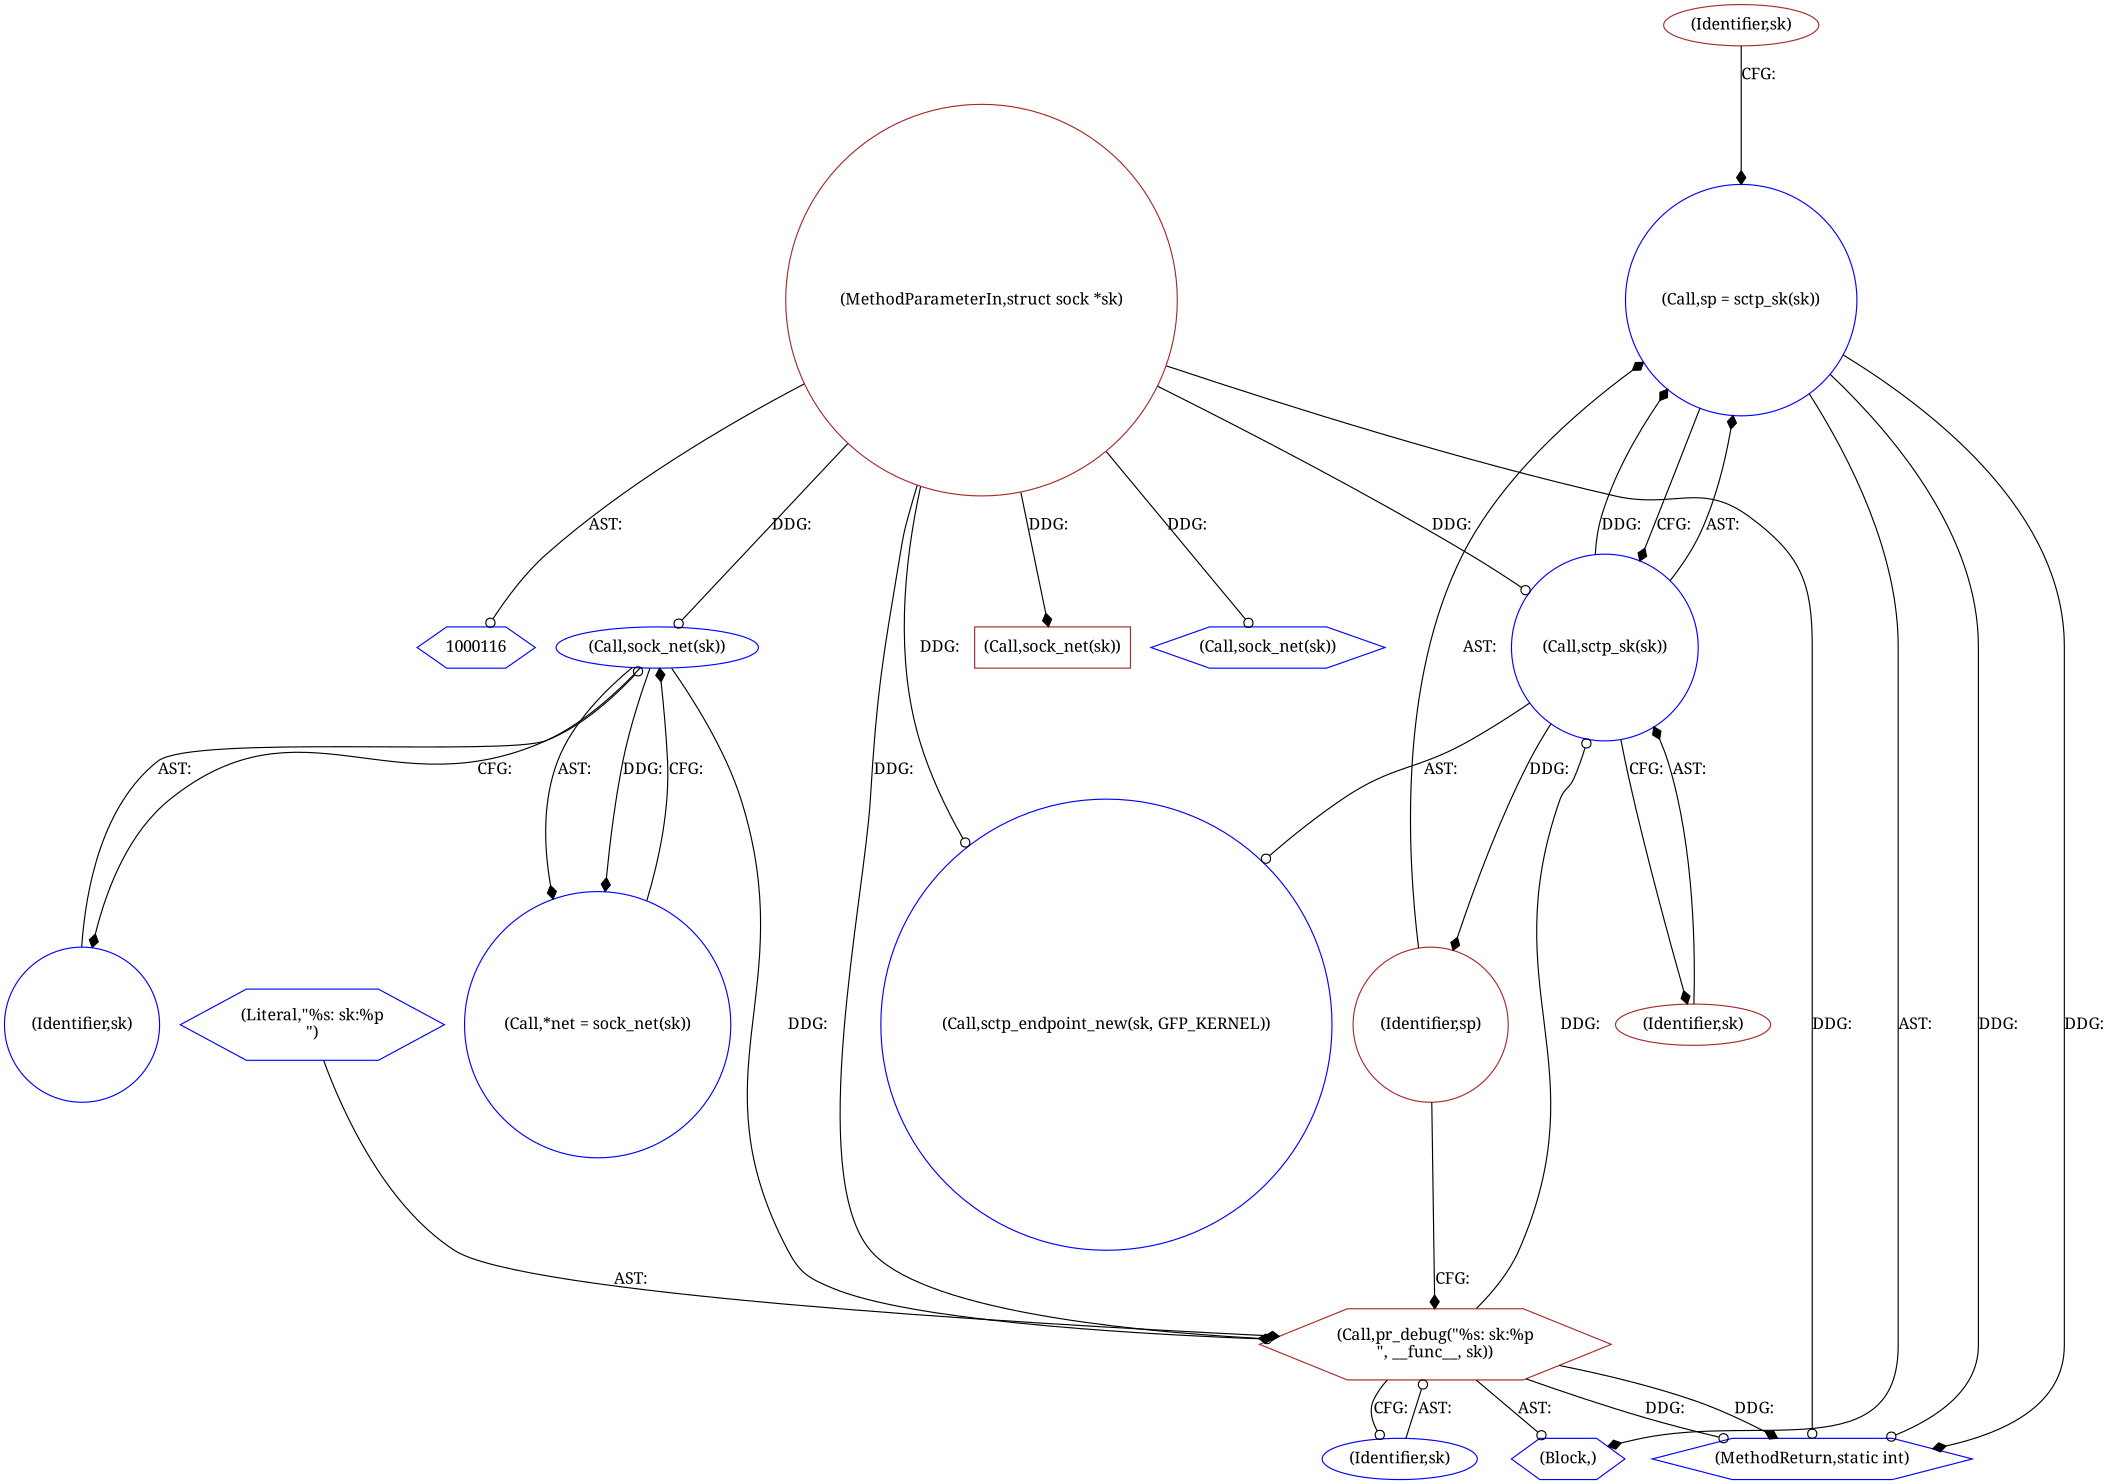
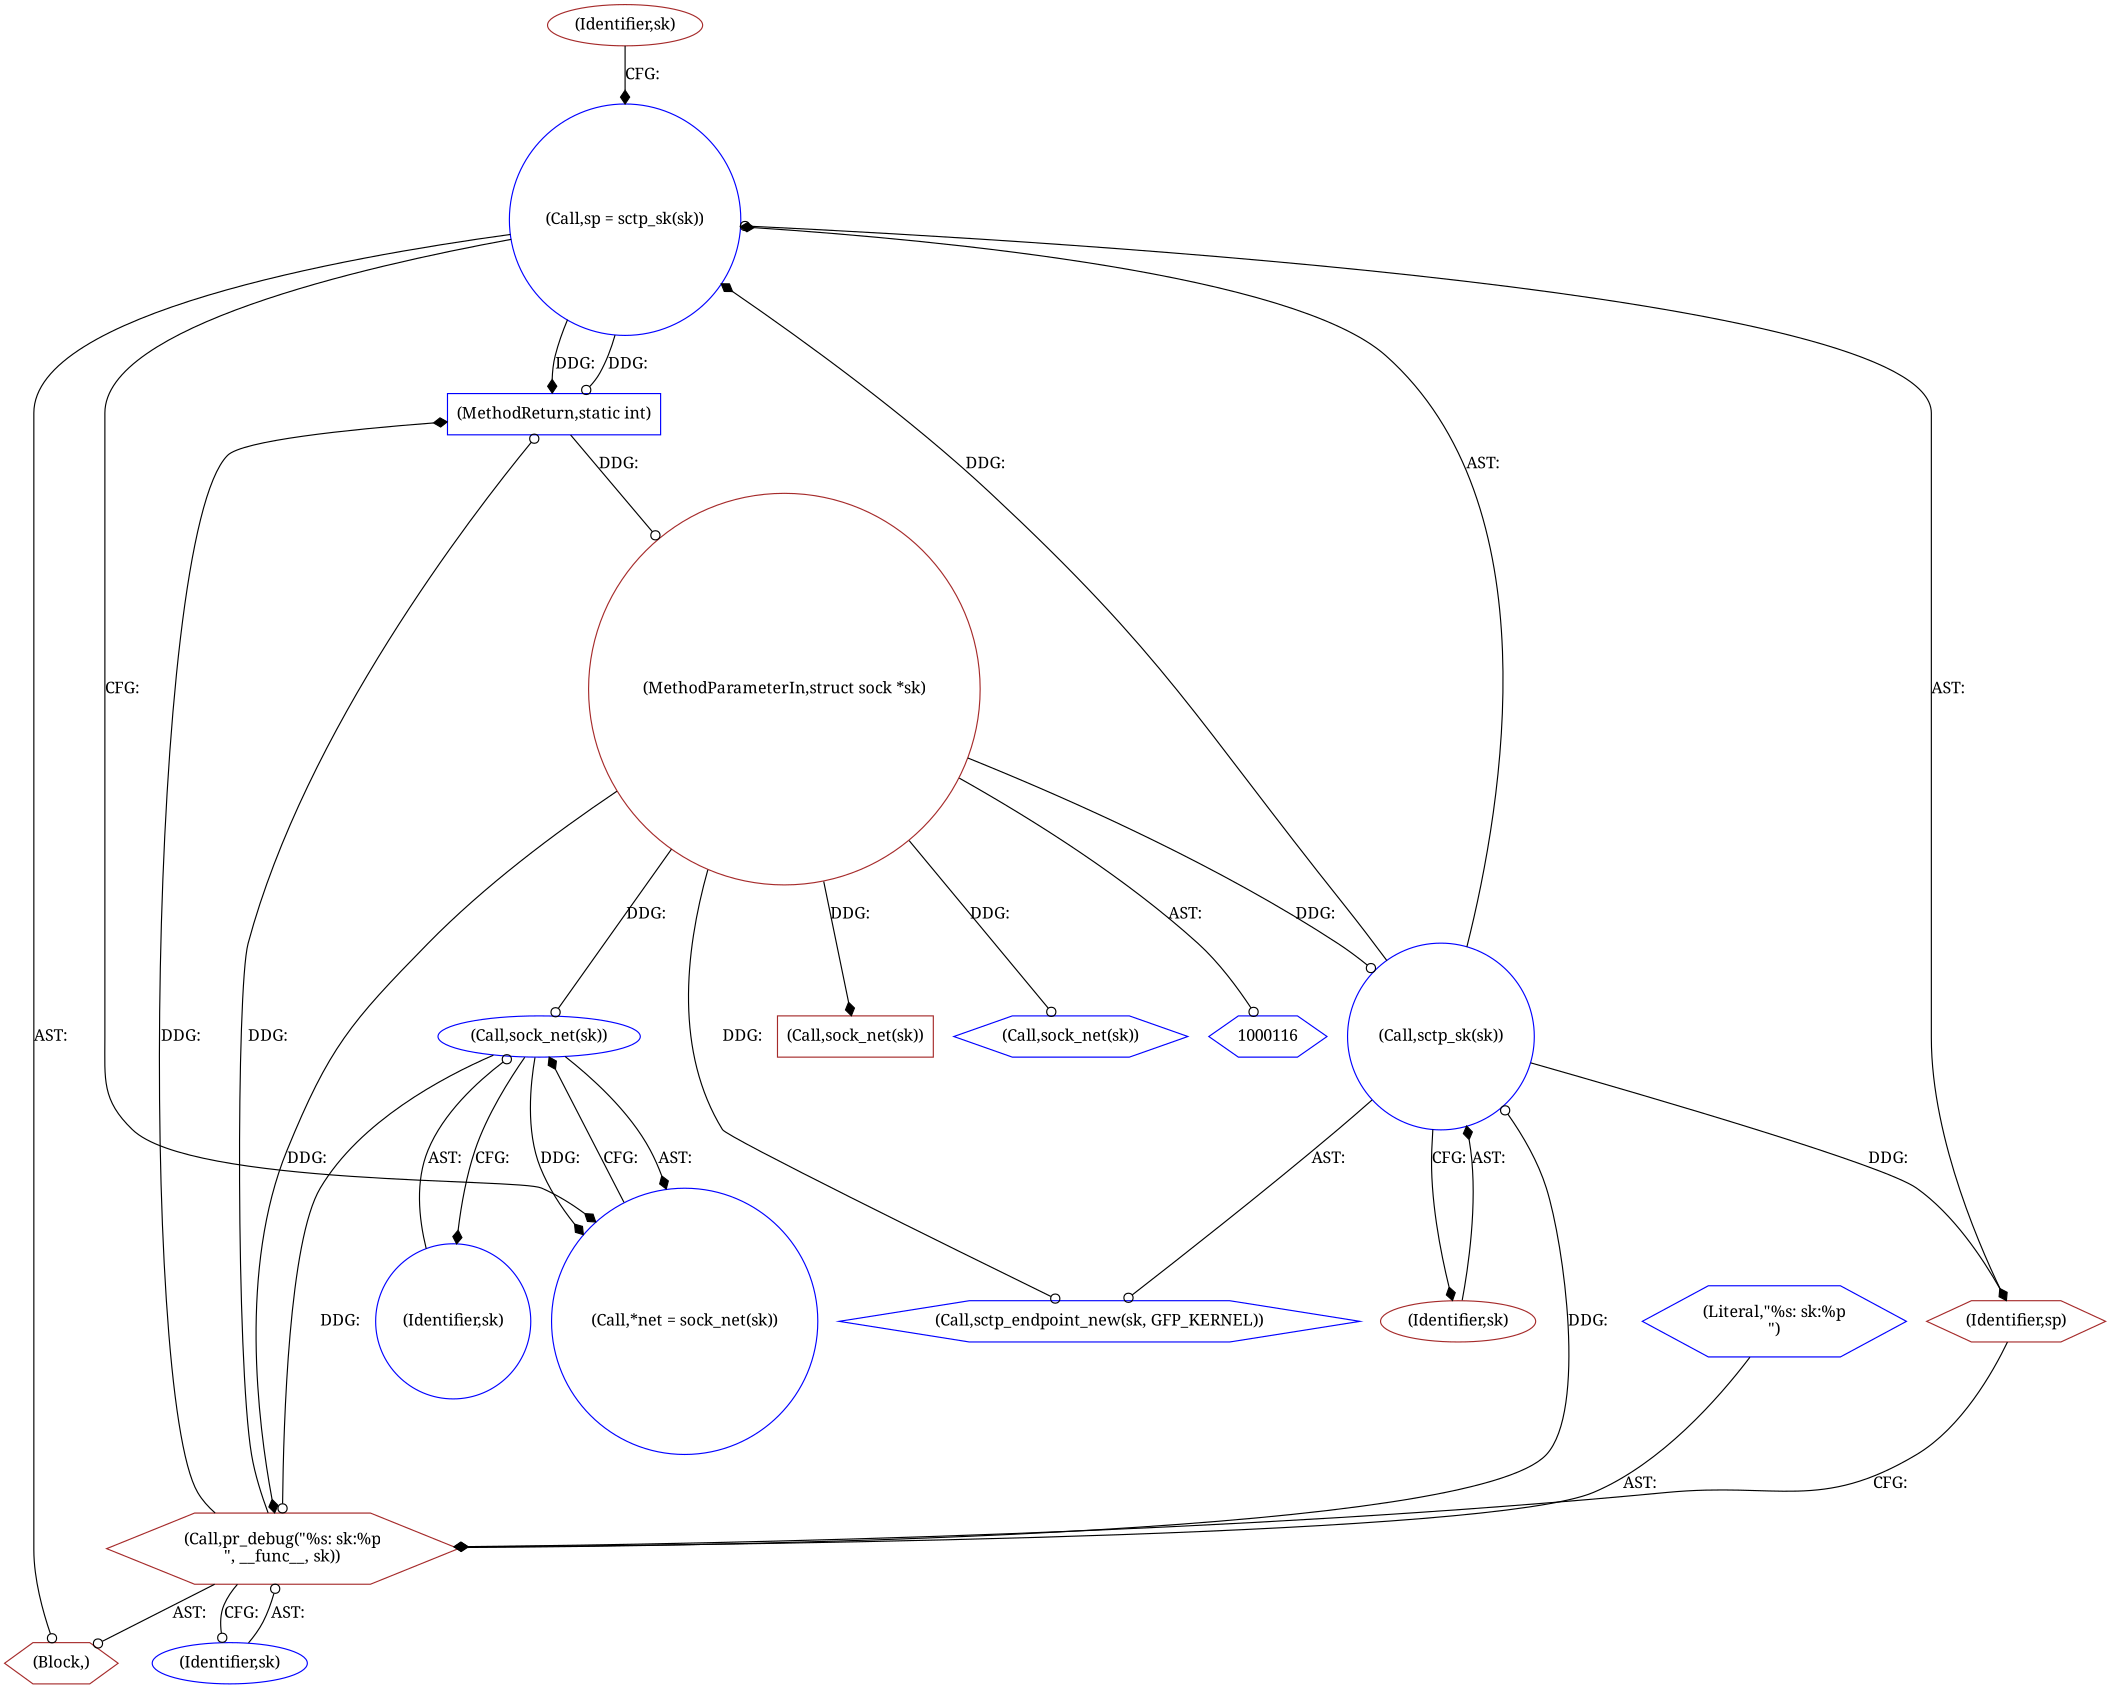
edge "(Call,sp = sctp_sk(sk))" -> "(Call,sctp_sk(sk))": now "(Call,sp = sctp_sk(sk))" -> "(Call,*net = sock_net(sk))"
edge "(Identifier,sp)" -> "(Call,sp = sctp_sk(sk))": arrowhead diamond -> odot
edge "(MethodParameterIn,struct sock *sk)" -> "(MethodReturn,static int)": reversed
edge "(Call,sp = sctp_sk(sk))" -> "(Block,)": arrowhead diamond -> odot
node "(Call,sctp_endpoint_new(sk, GFP_KERNEL))": shape circle -> hexagon
node "(Identifier,sp)": shape circle -> hexagon
node "(Block,)": color blue -> brown
node "(MethodReturn,static int)": shape hexagon -> box
